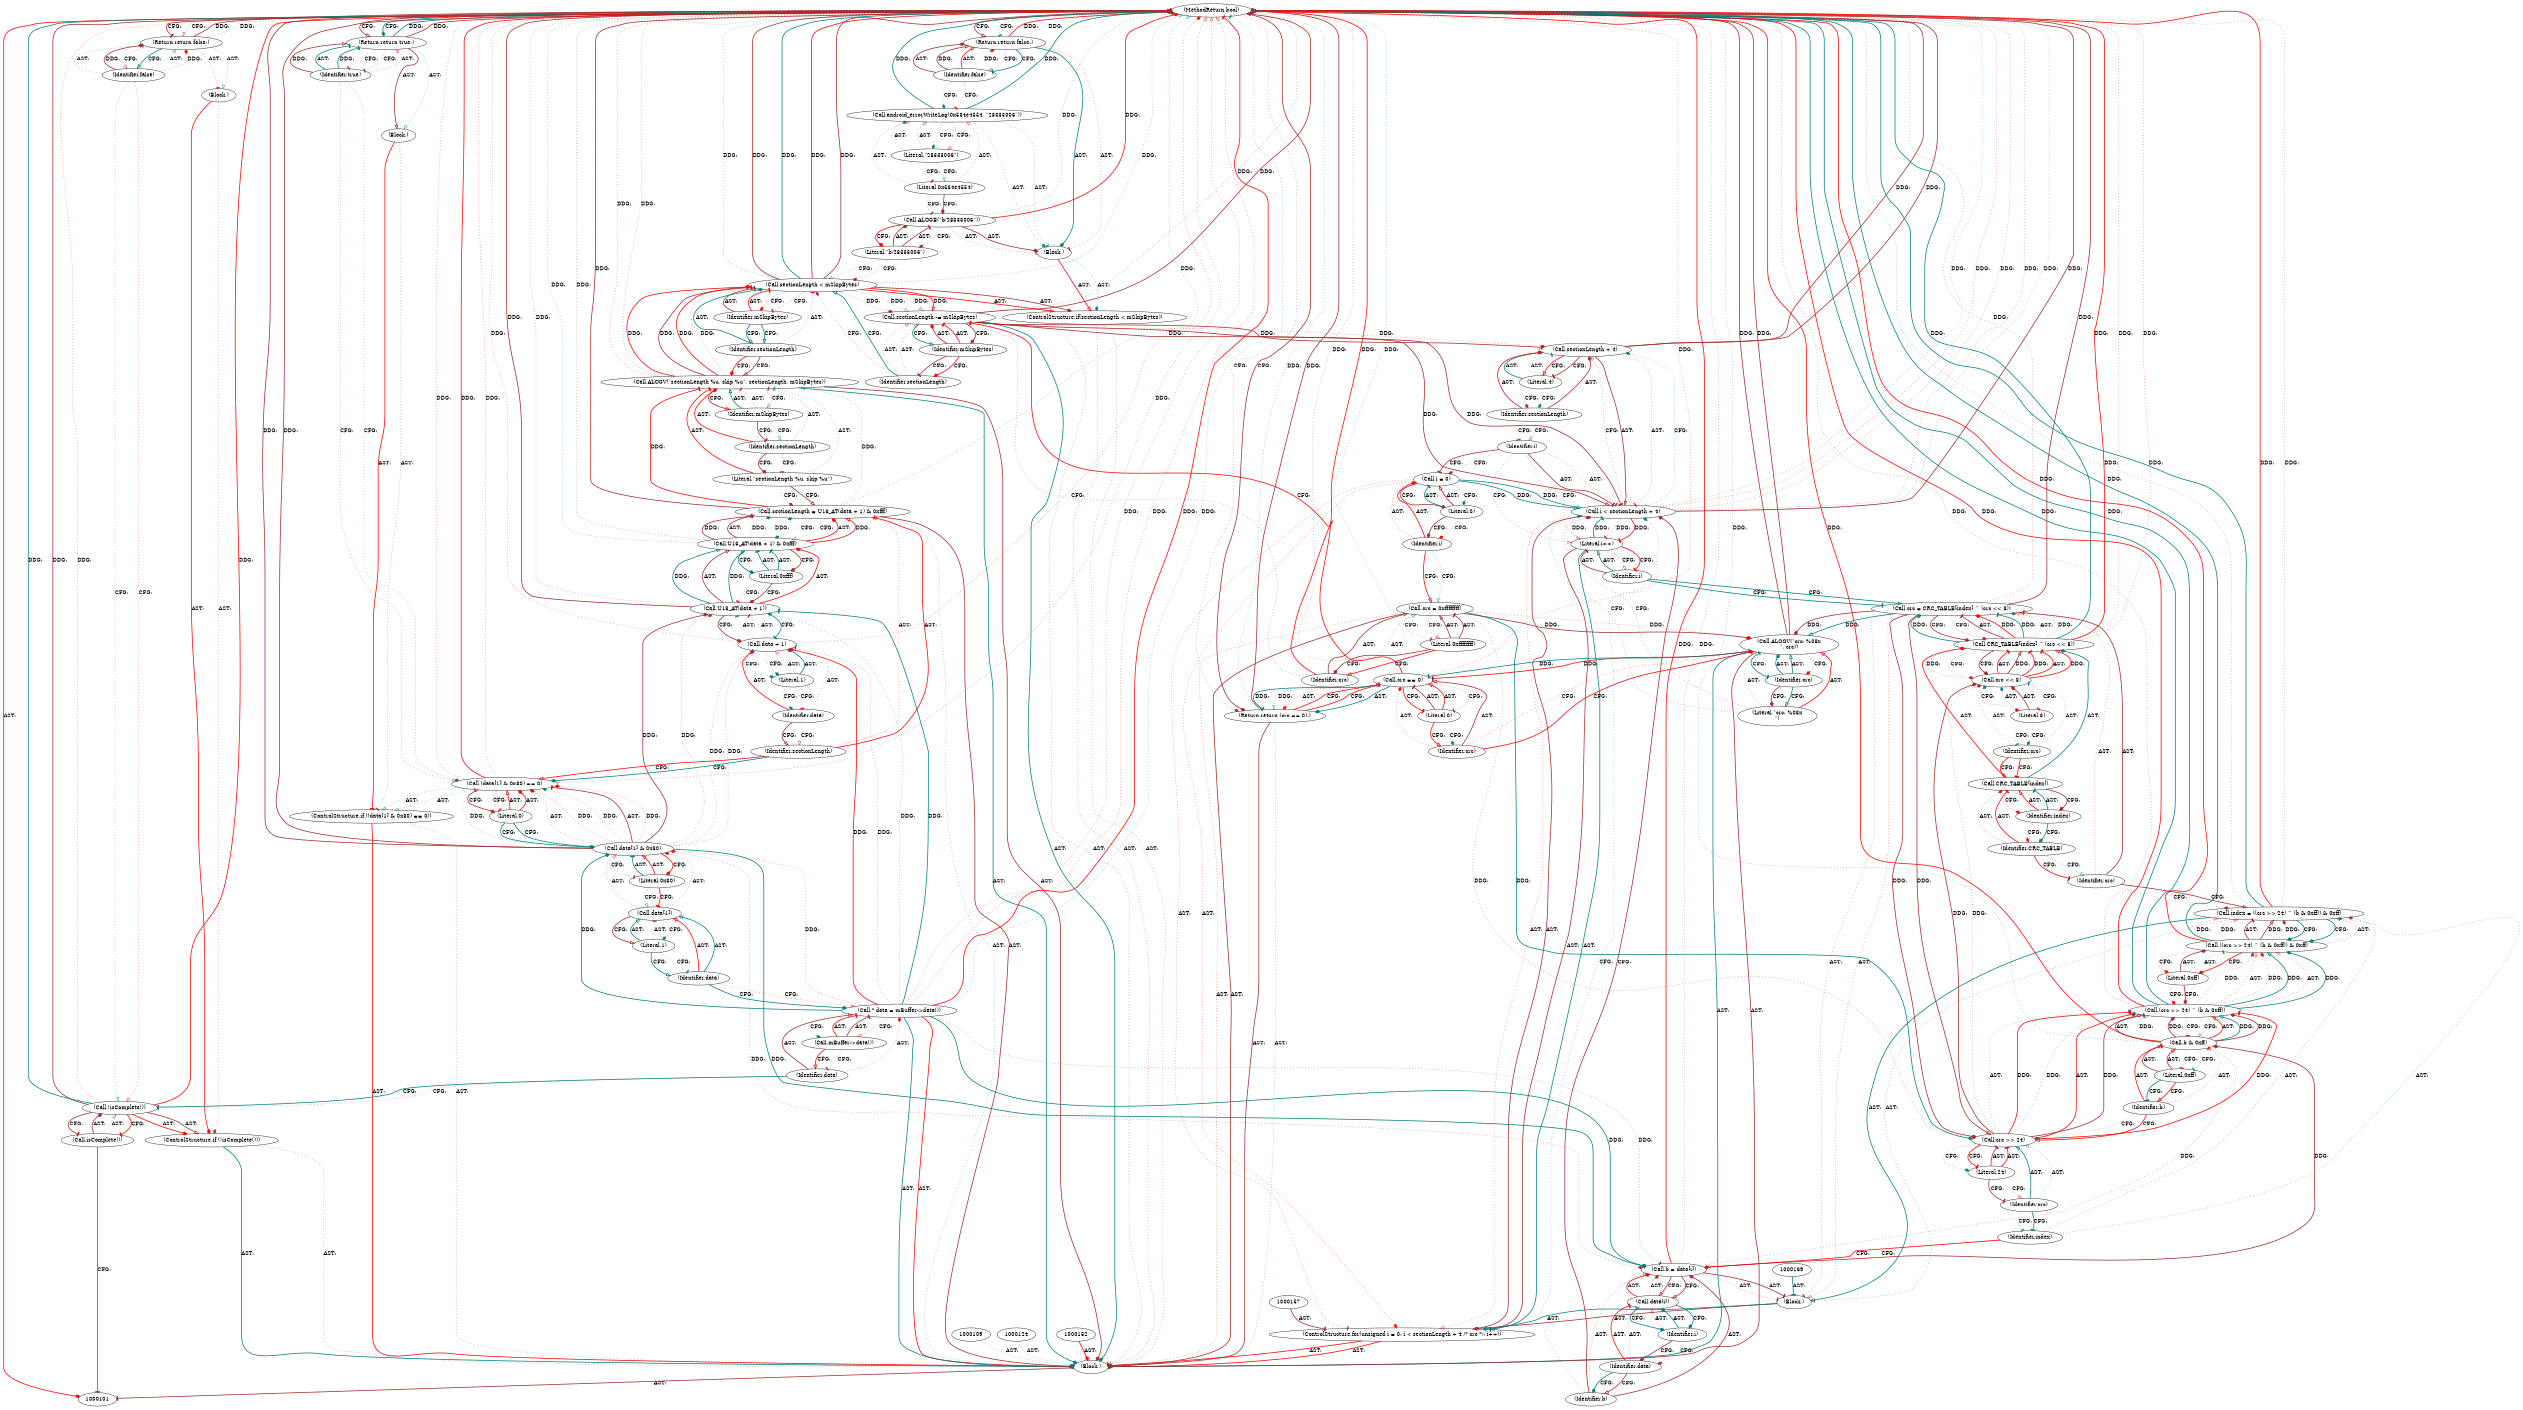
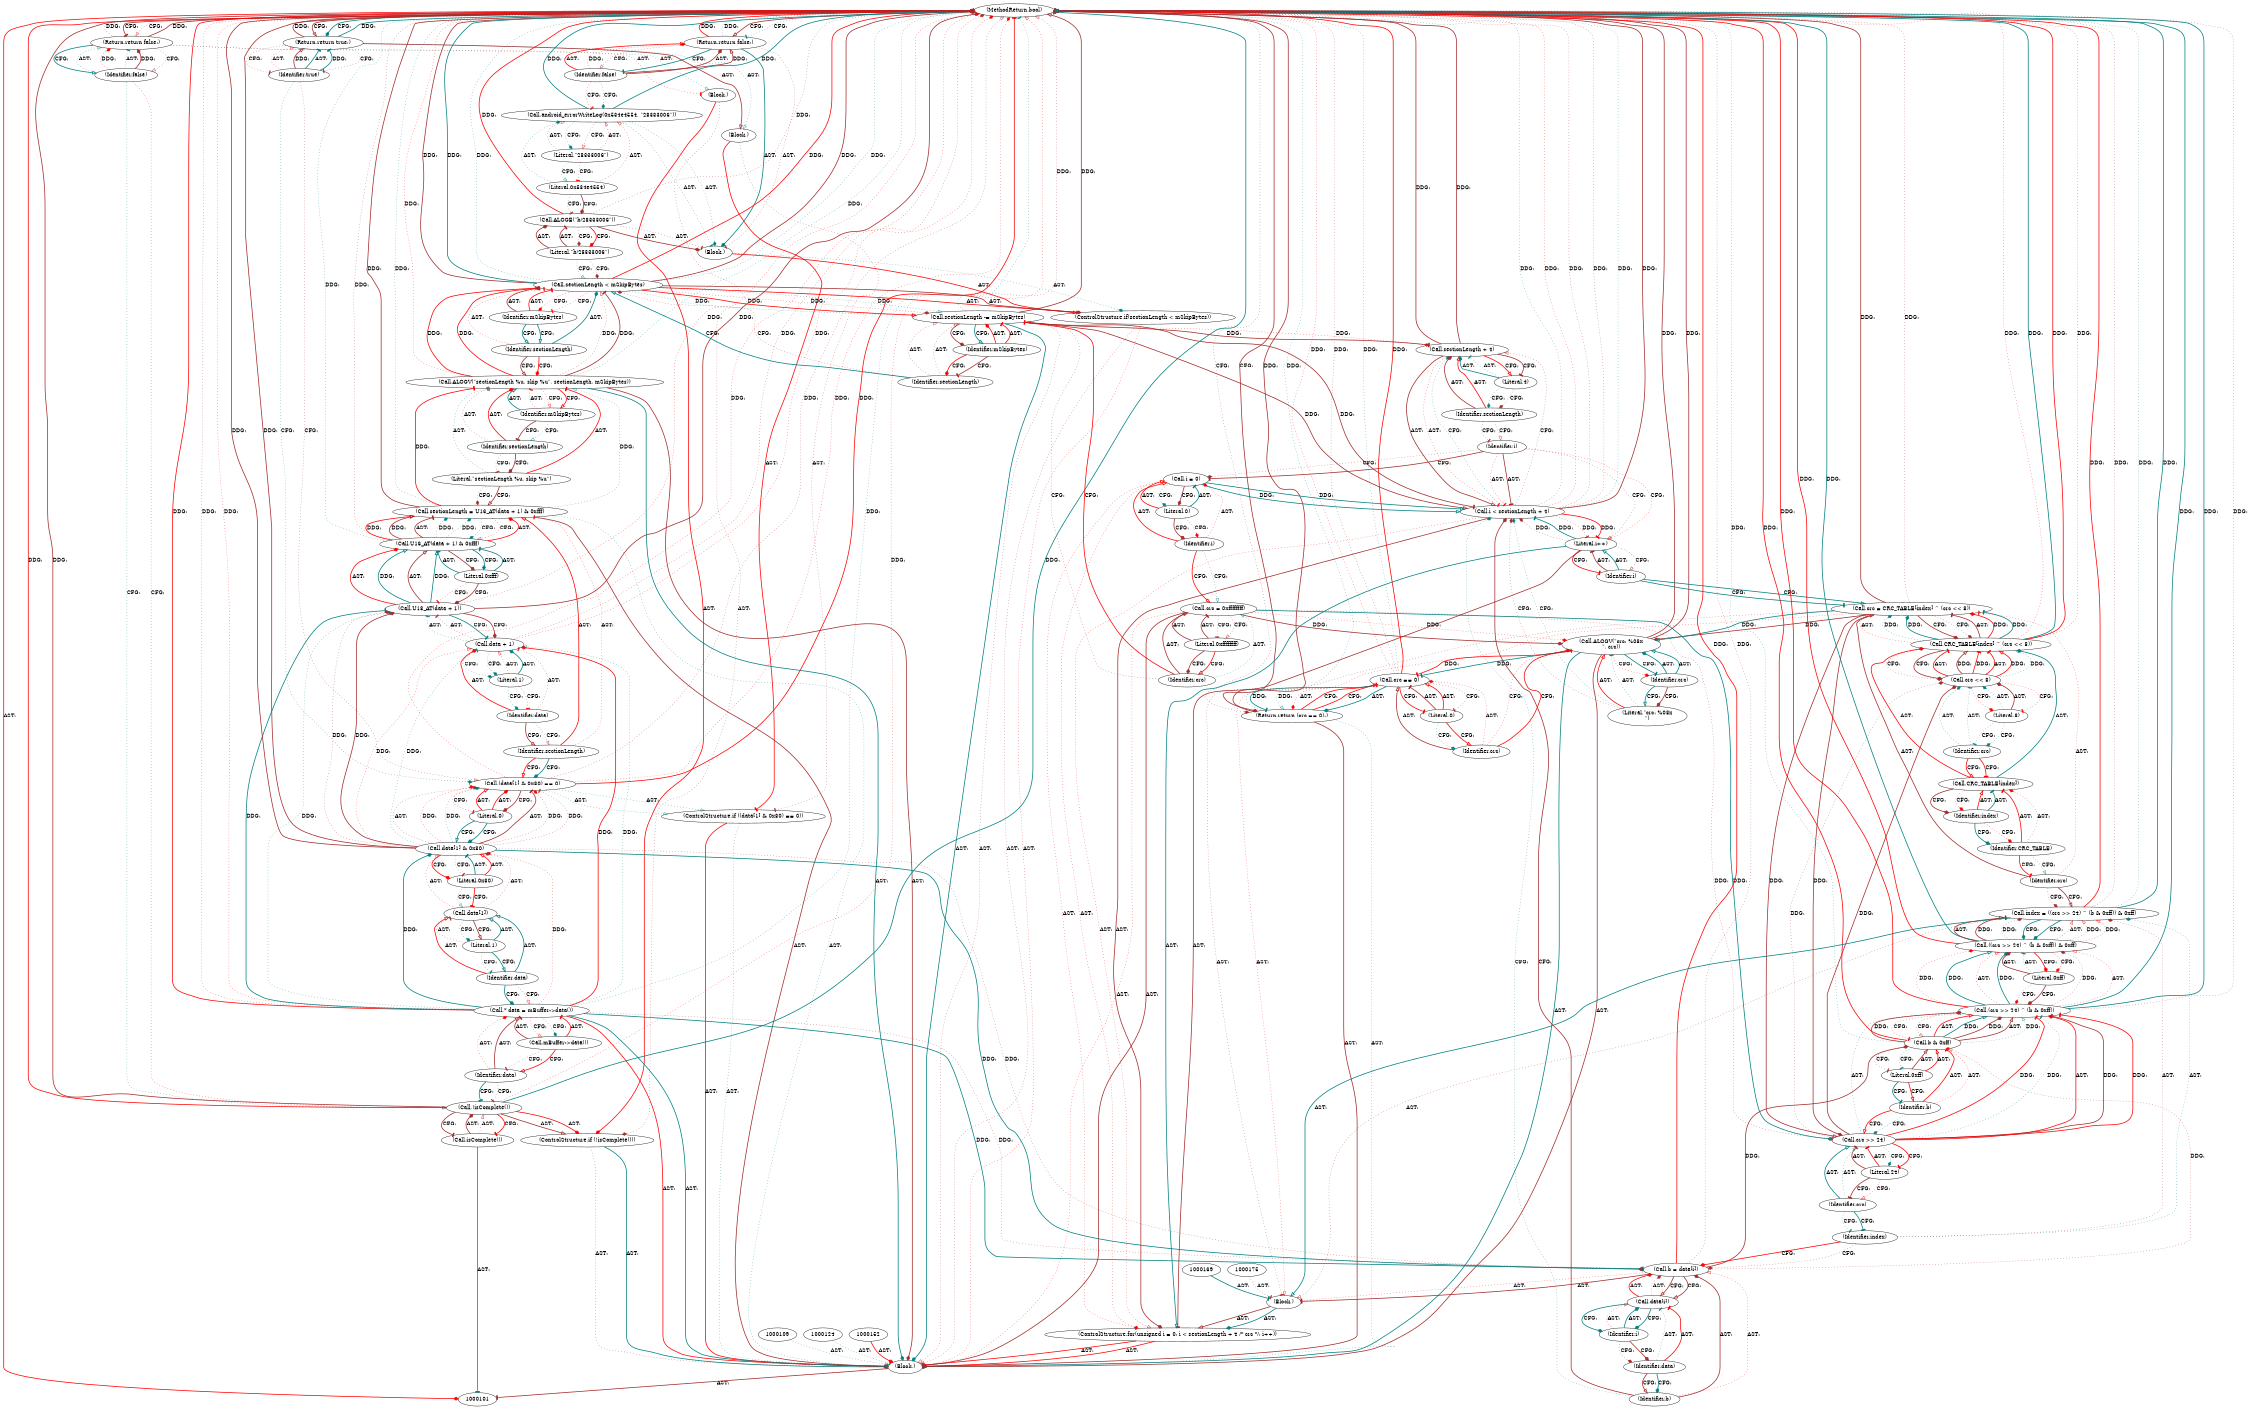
edge "(Call,isComplete())" -> "1000101": label "CFG: " -> "AST: "
node "1000175": added
node "1000157": removed
